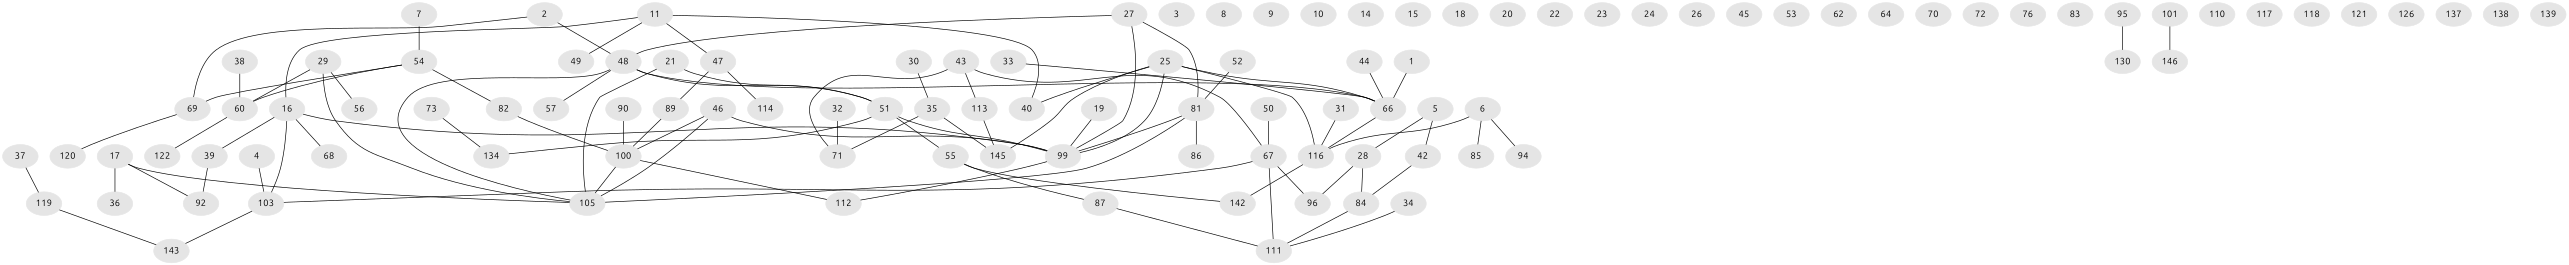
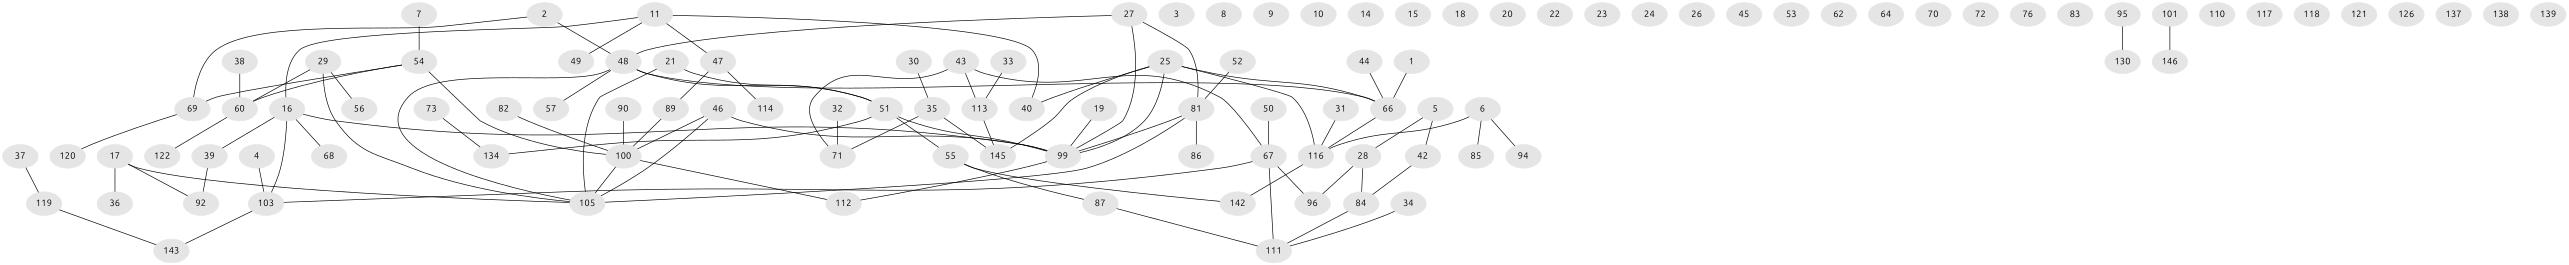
edge "33" -- "66": now "33" -- "113"
edge "54" -- "82": now "54" -- "100"
